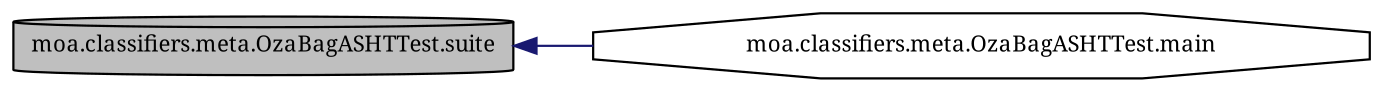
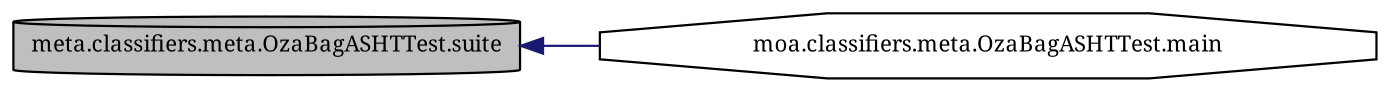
node "moa.classifiers.meta.OzaBagASHTTest.suite": label "moa.classifiers.meta.OzaBagASHTTest.suite" -> "meta.classifiers.meta.OzaBagASHTTest.suite"
